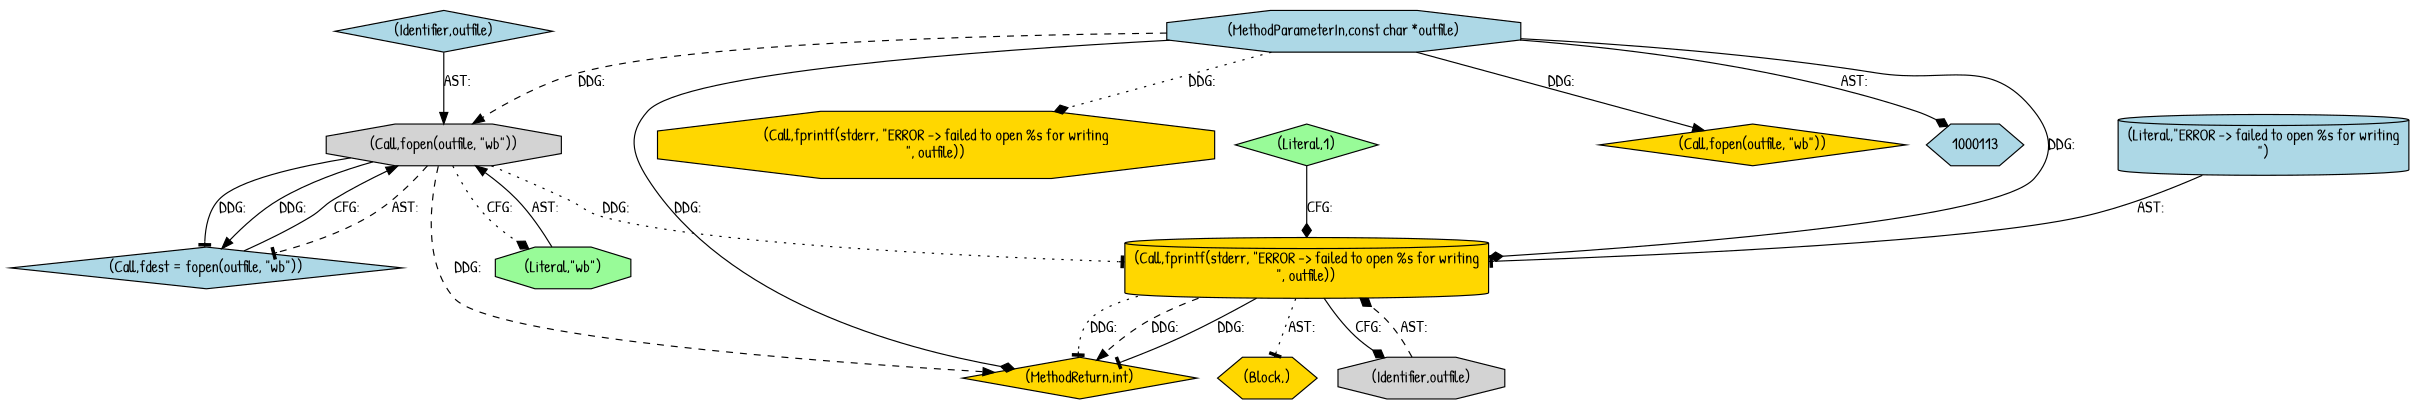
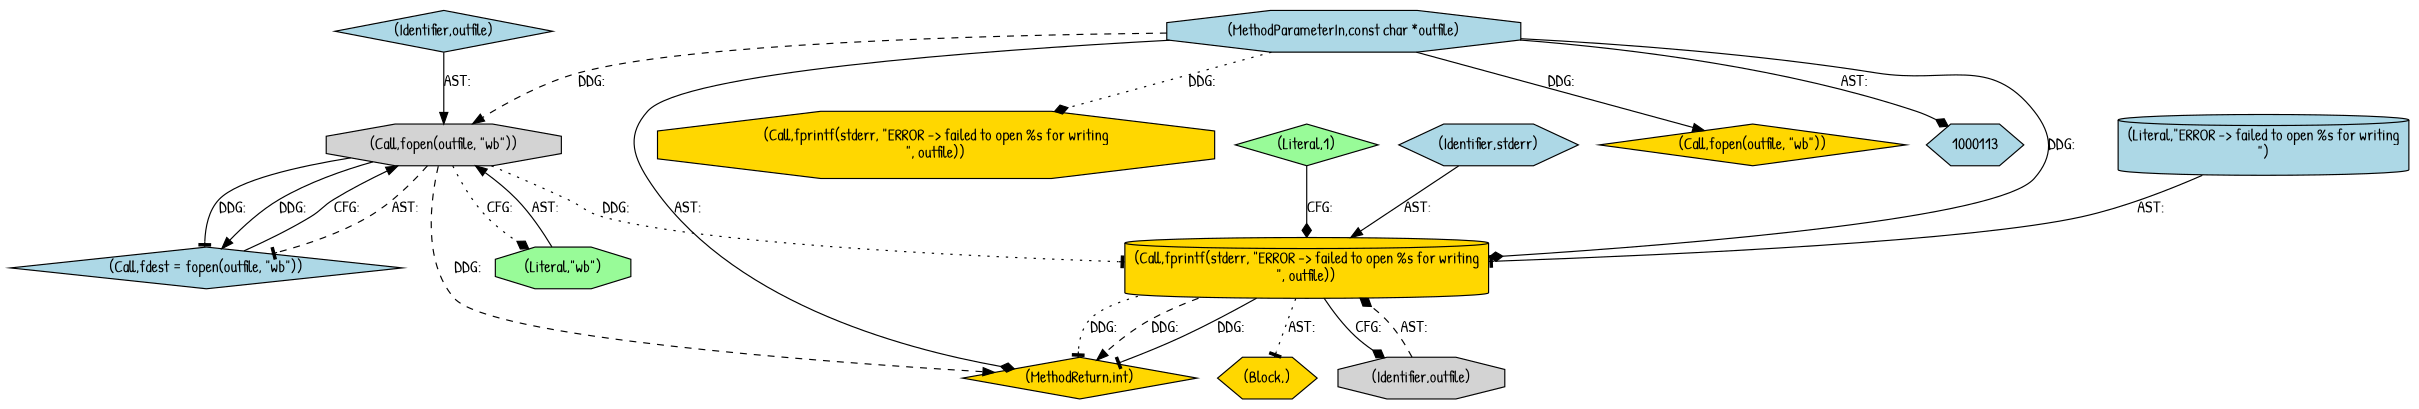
node "(Identifier,stderr)": added
edge "(MethodParameterIn,const char *outfile)" -> "(MethodReturn,int)": label "DDG: " -> "AST: "
